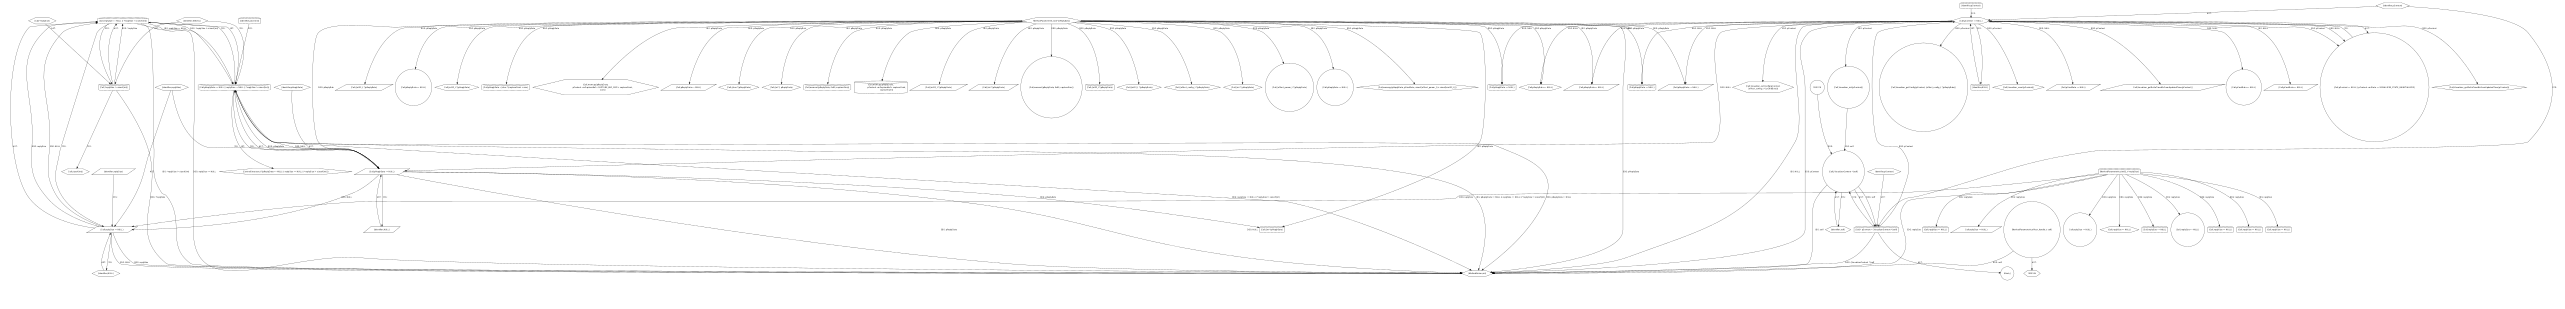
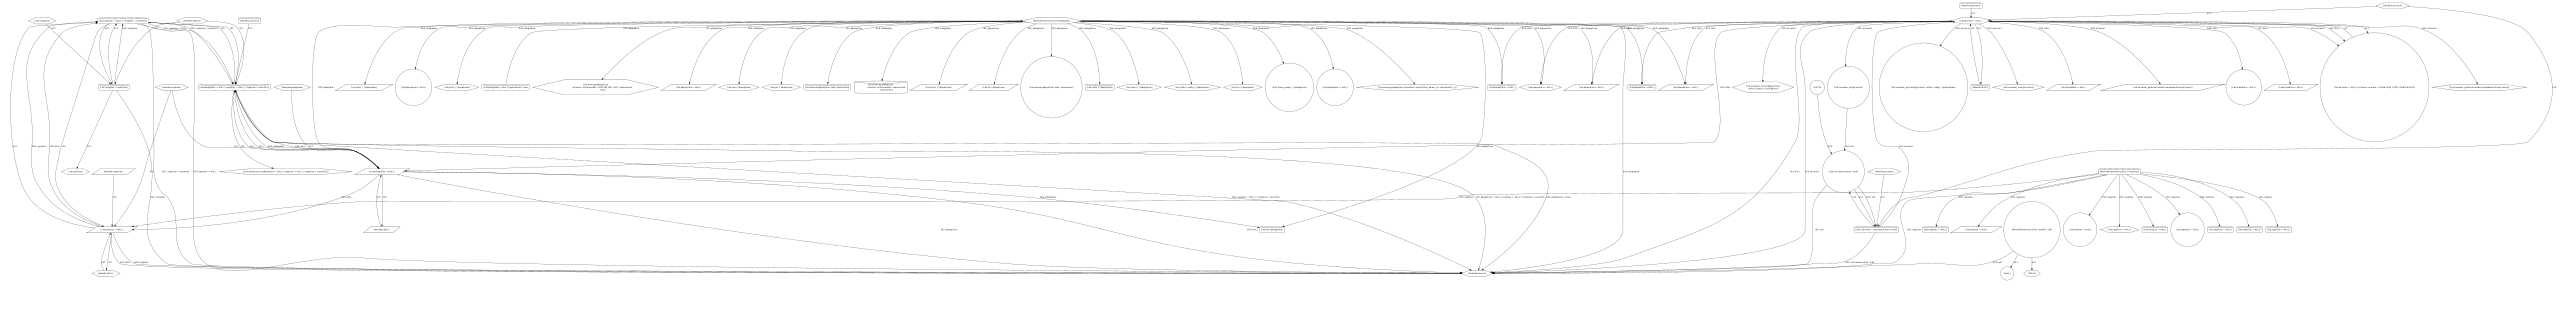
edge "(MethodParameterIn,void *pReplyData)" -> "(Call,pReplyData = (char *)capturePoint + size)": reversed
node "(Identifier,self)": removed
edge "(Call,* pContext = (VisualizerContext *)self)" -> "(Block,)": now "(MethodParameterIn,effect_handle_t self)" -> "(Block,)"
